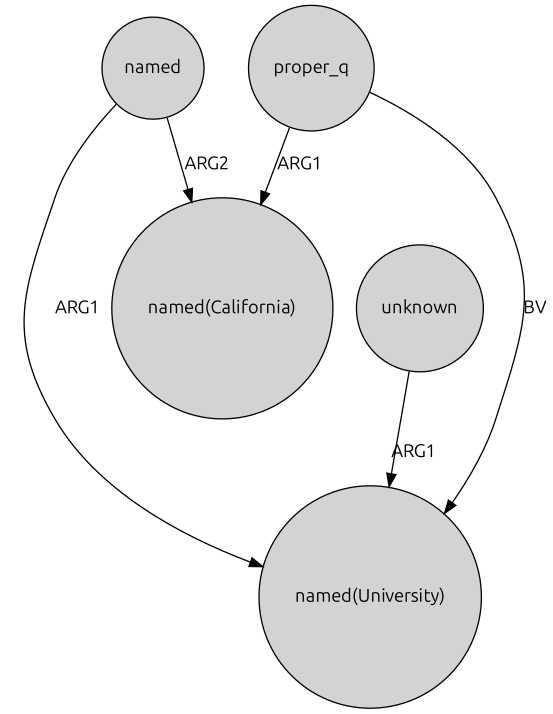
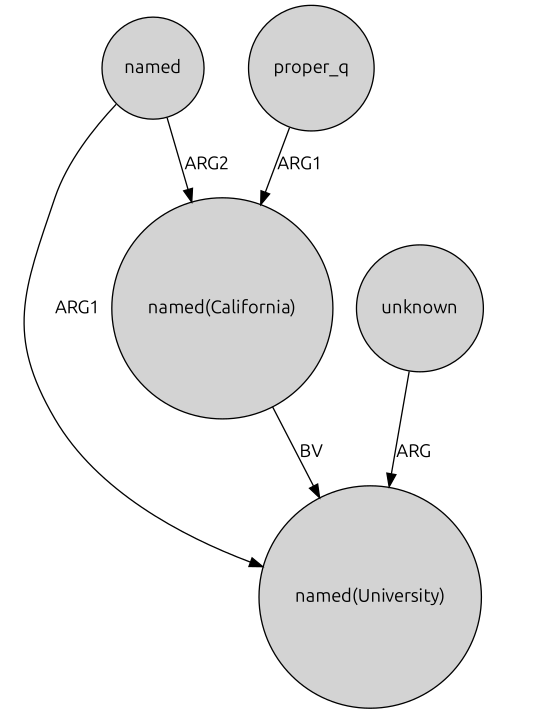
edge "proper_q" -> "named(University)": now "named(California)" -> "named(University)"
edge "unknown" -> "named(University)": label "ARG1" -> "ARG"
